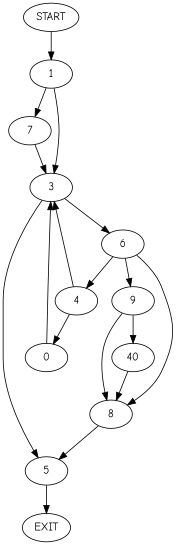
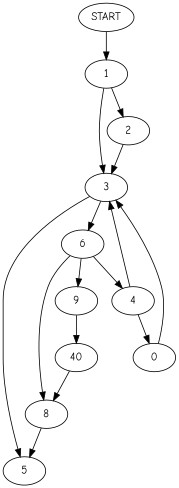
node "7": label "7" -> "2"
edge "9" -> "8": removed
node "EXIT": removed
